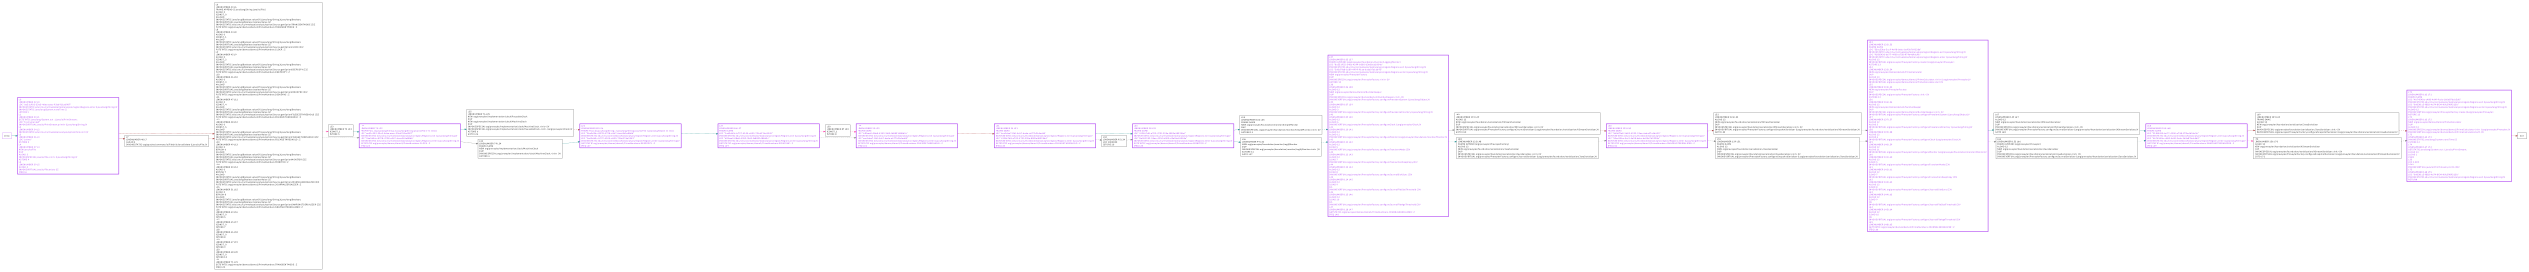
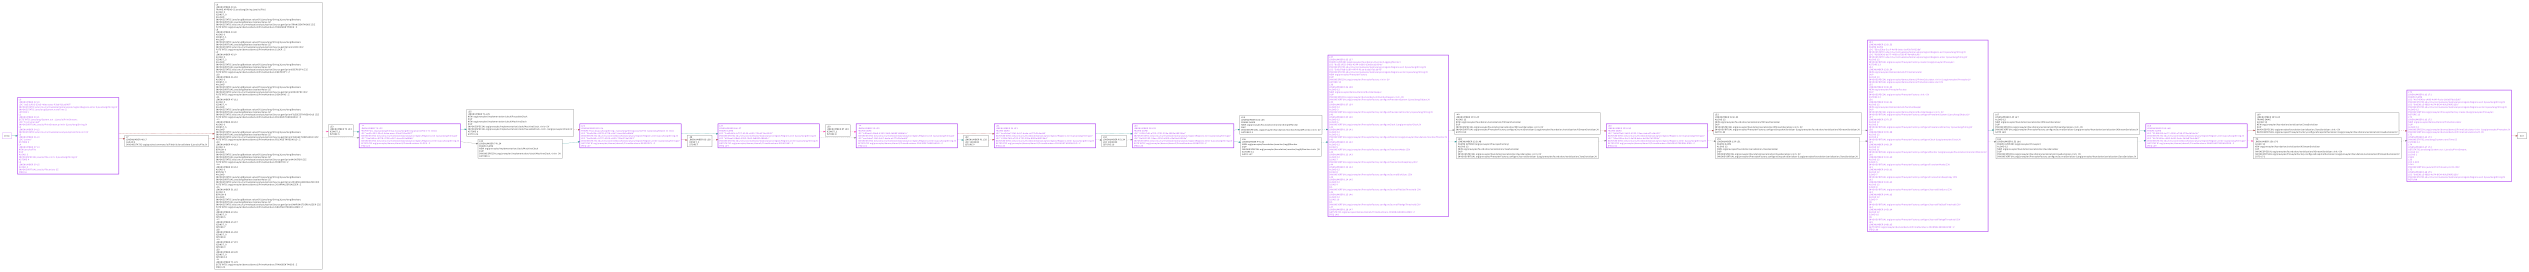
node "L28 LINENUMBER 83 L28 ICONST_1 ISTORE 7": added
node "L32 LINENUMBER 91 L32 LDC 1000000 ISTORE 9": added
